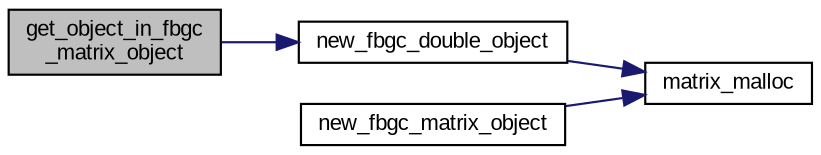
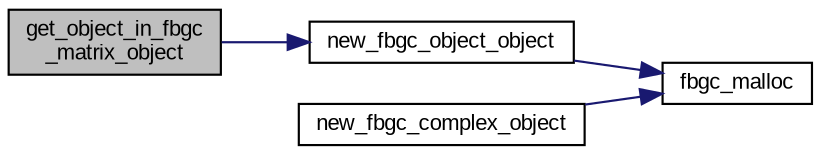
node "new_fbgc_double_object": label "new_fbgc_double_object" -> "new_fbgc_object_object"
node "matrix_malloc": label "matrix_malloc" -> "fbgc_malloc"
node "new_fbgc_matrix_object": label "new_fbgc_matrix_object" -> "new_fbgc_complex_object"
